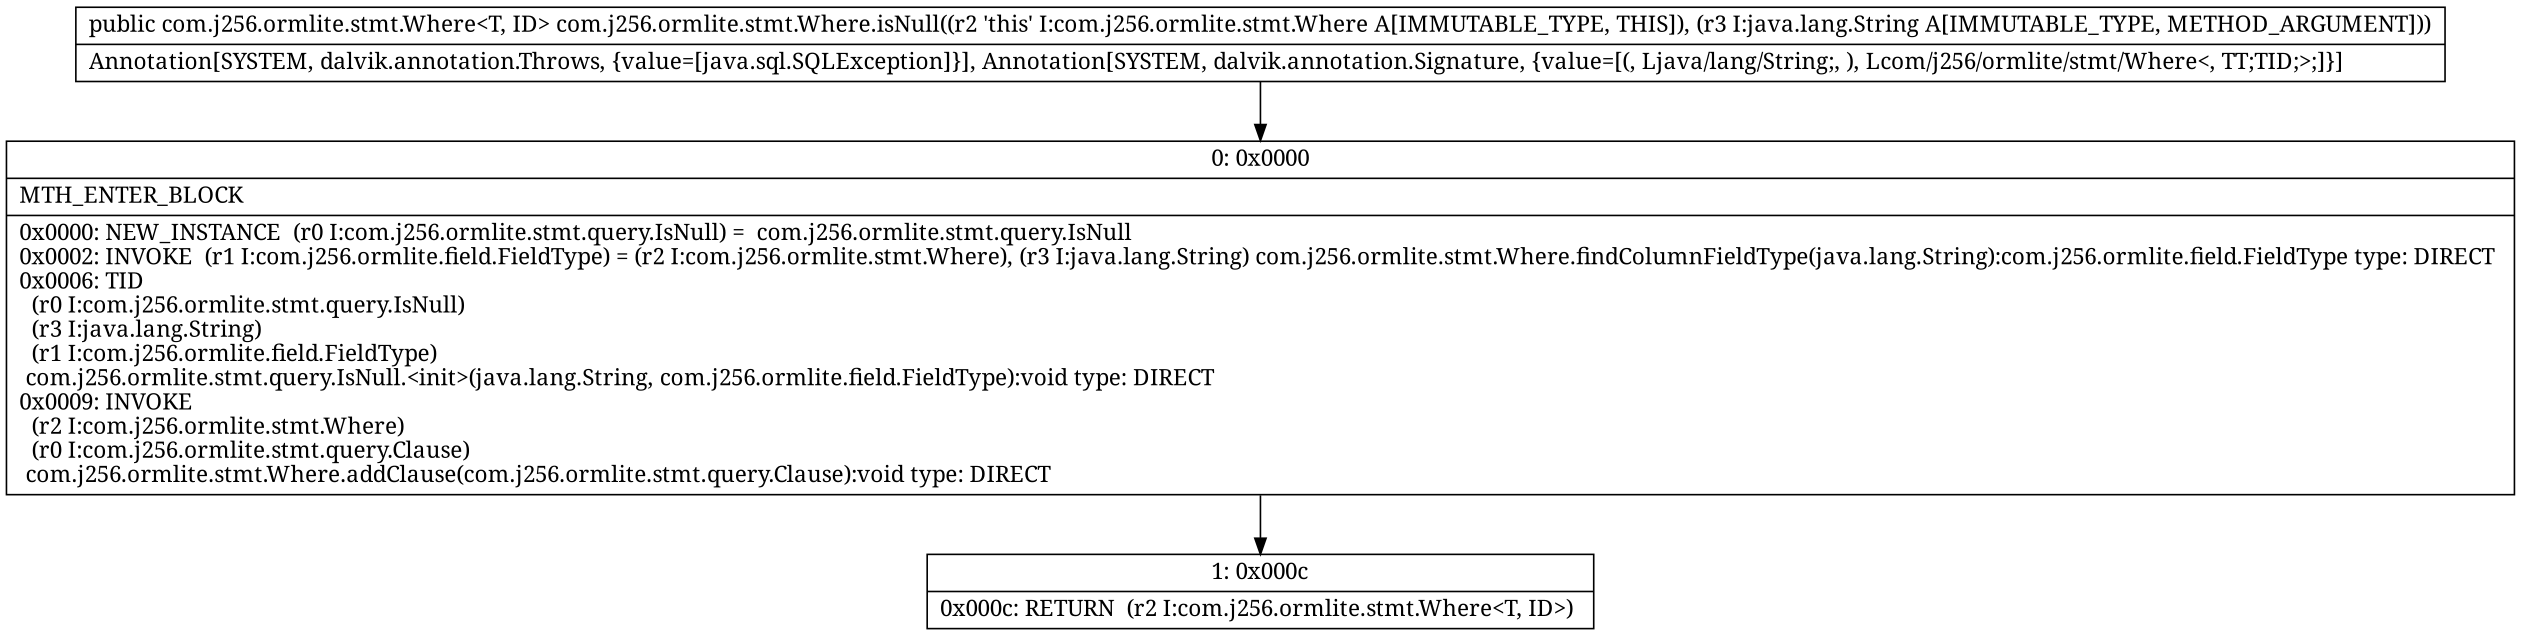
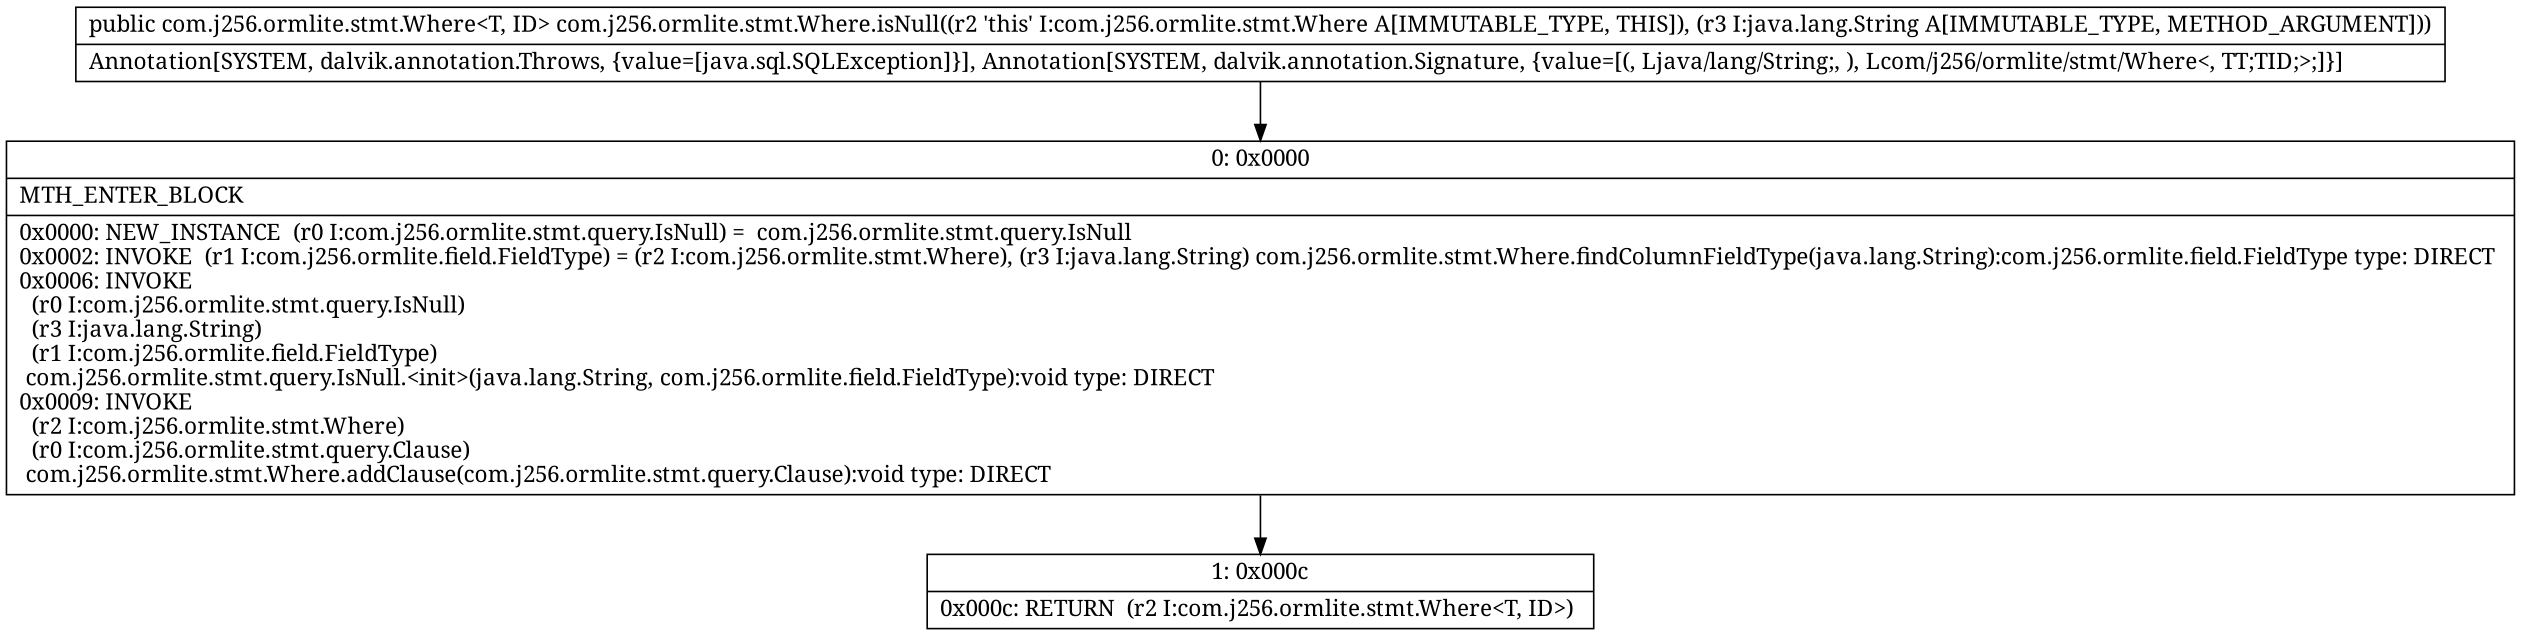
node "0: 0x0000": text "0x0006: TID" -> "0x0006: INVOKE"
